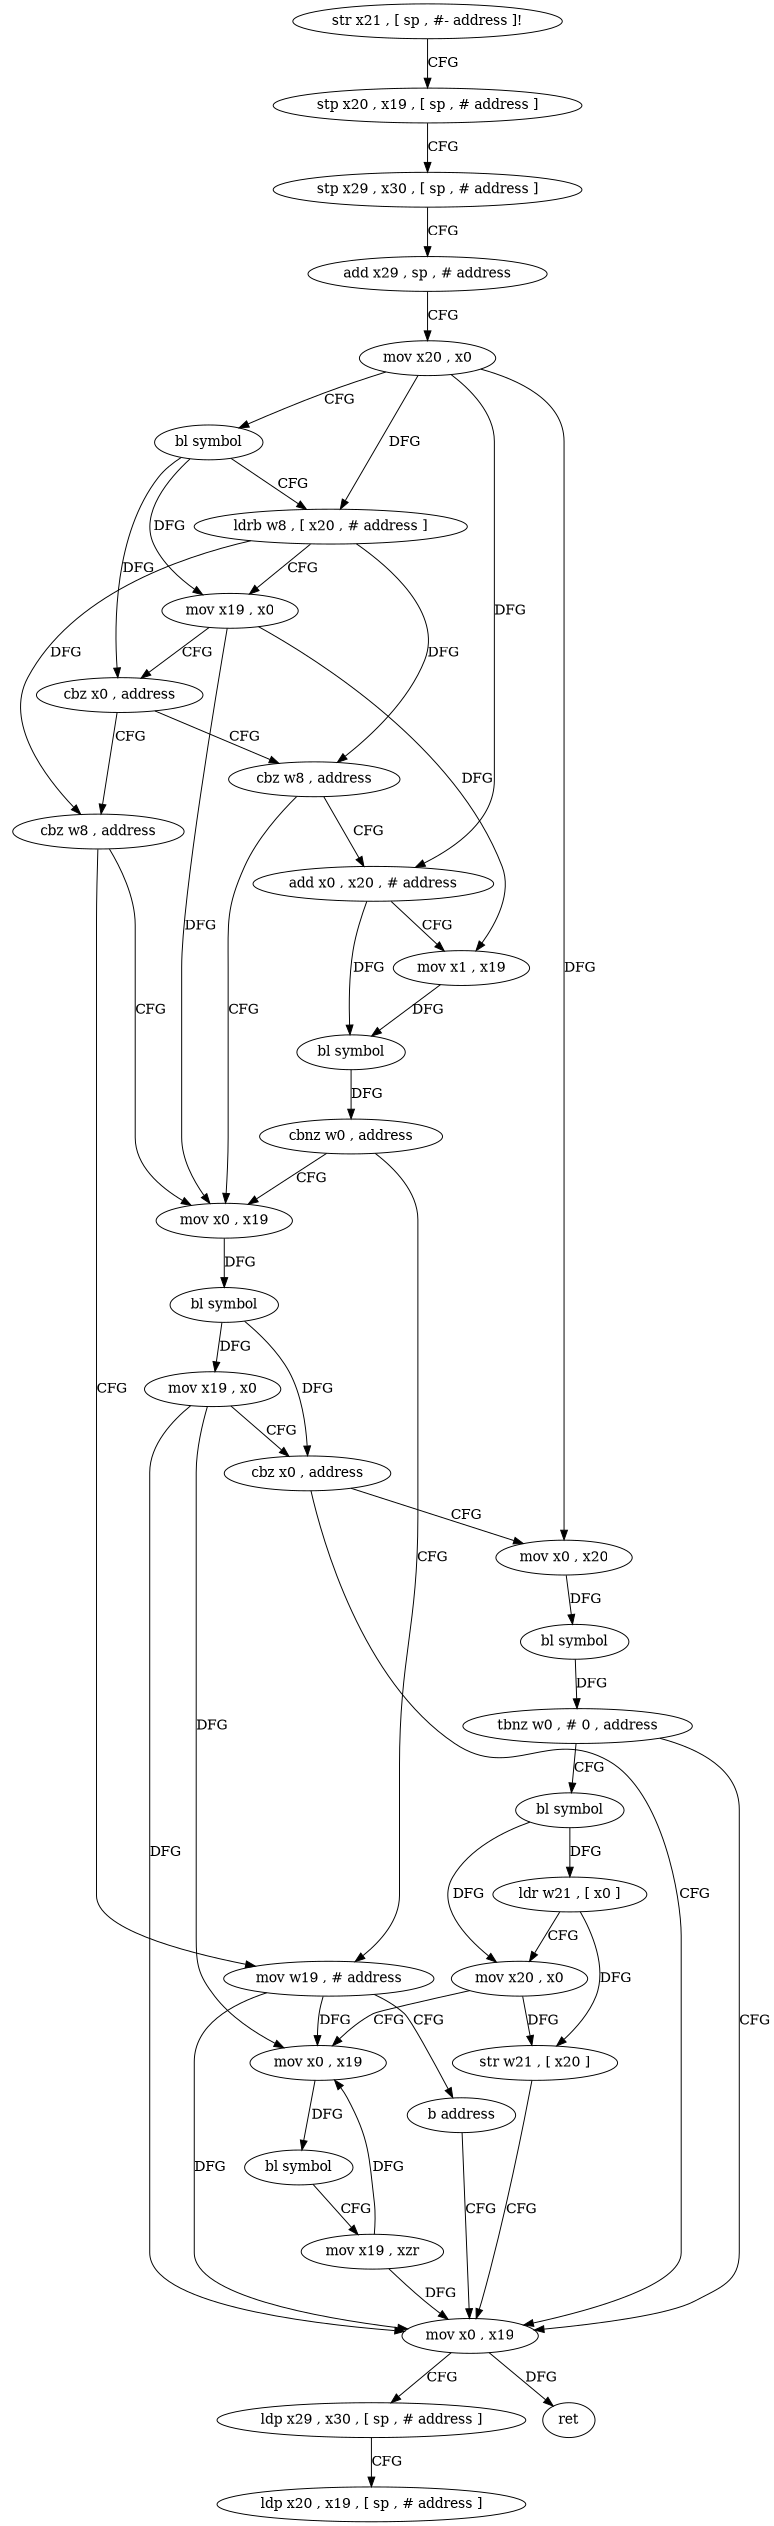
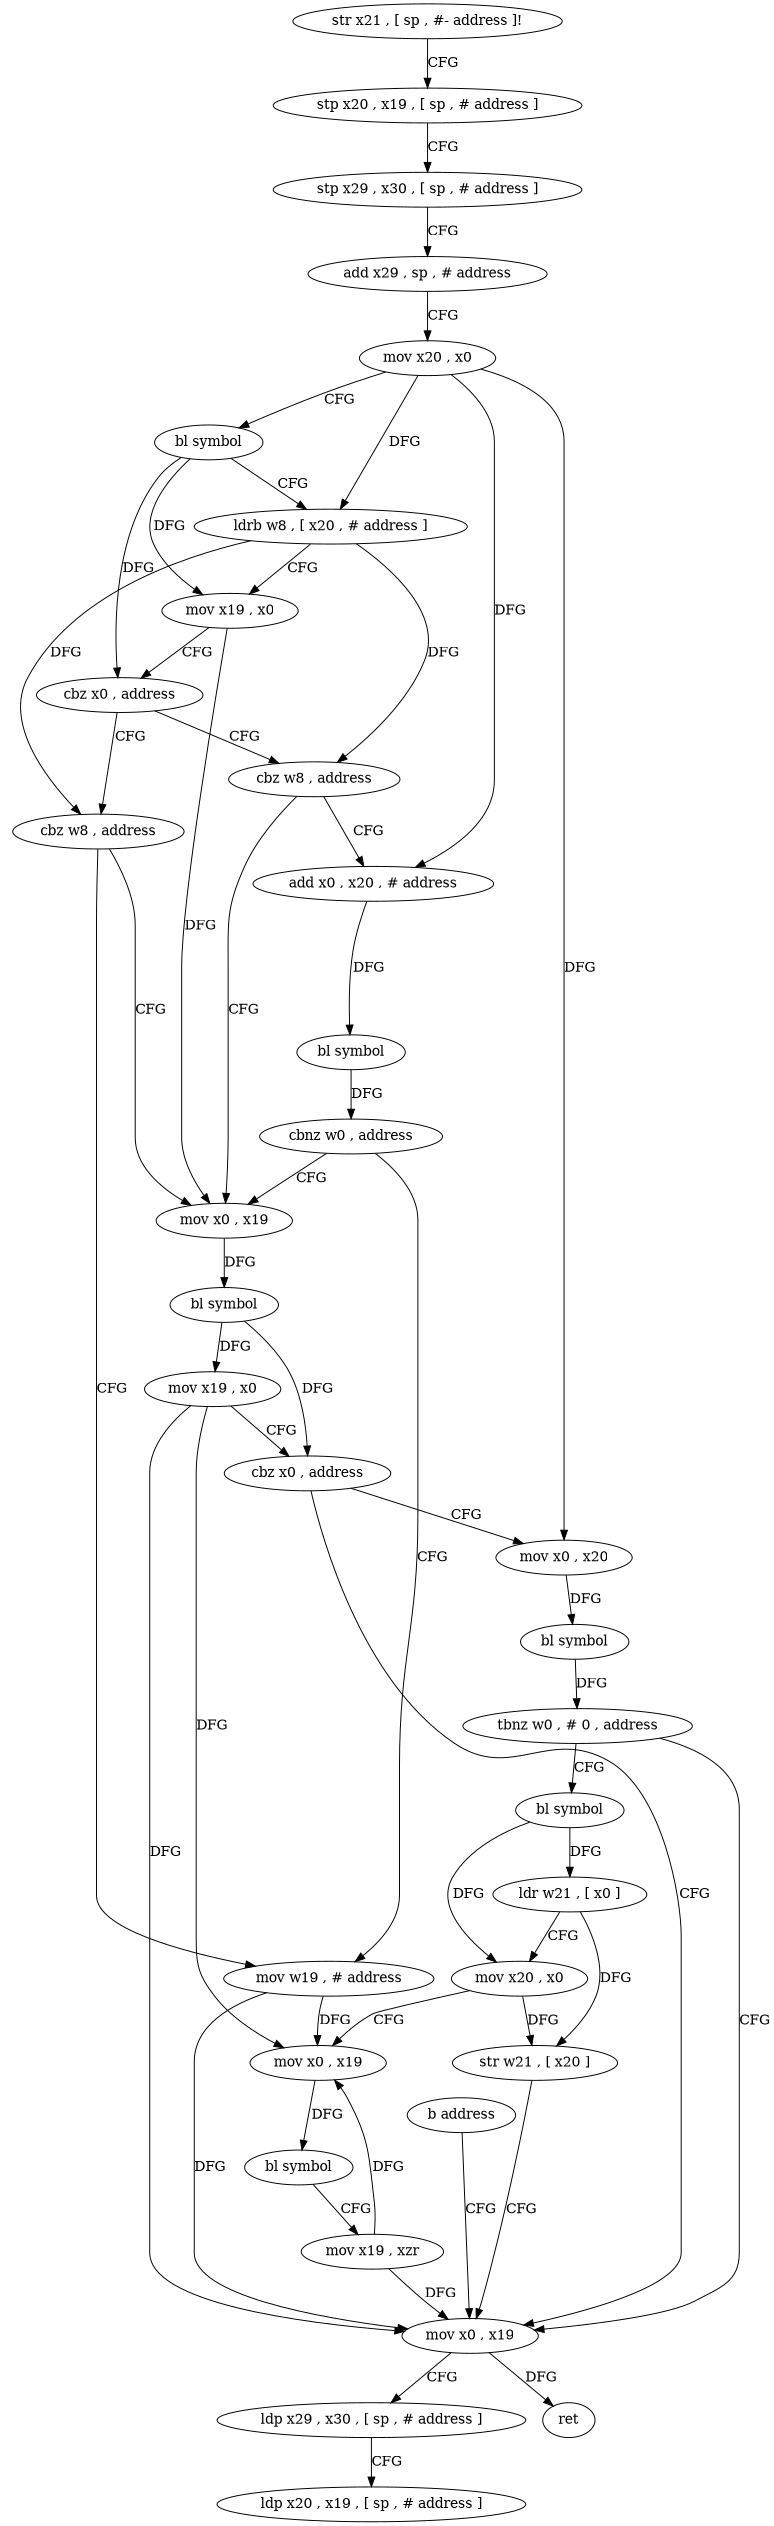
node "mov x1 , x19": removed
edge "mov w19 , # address" -> "b address": removed, label "CFG"
